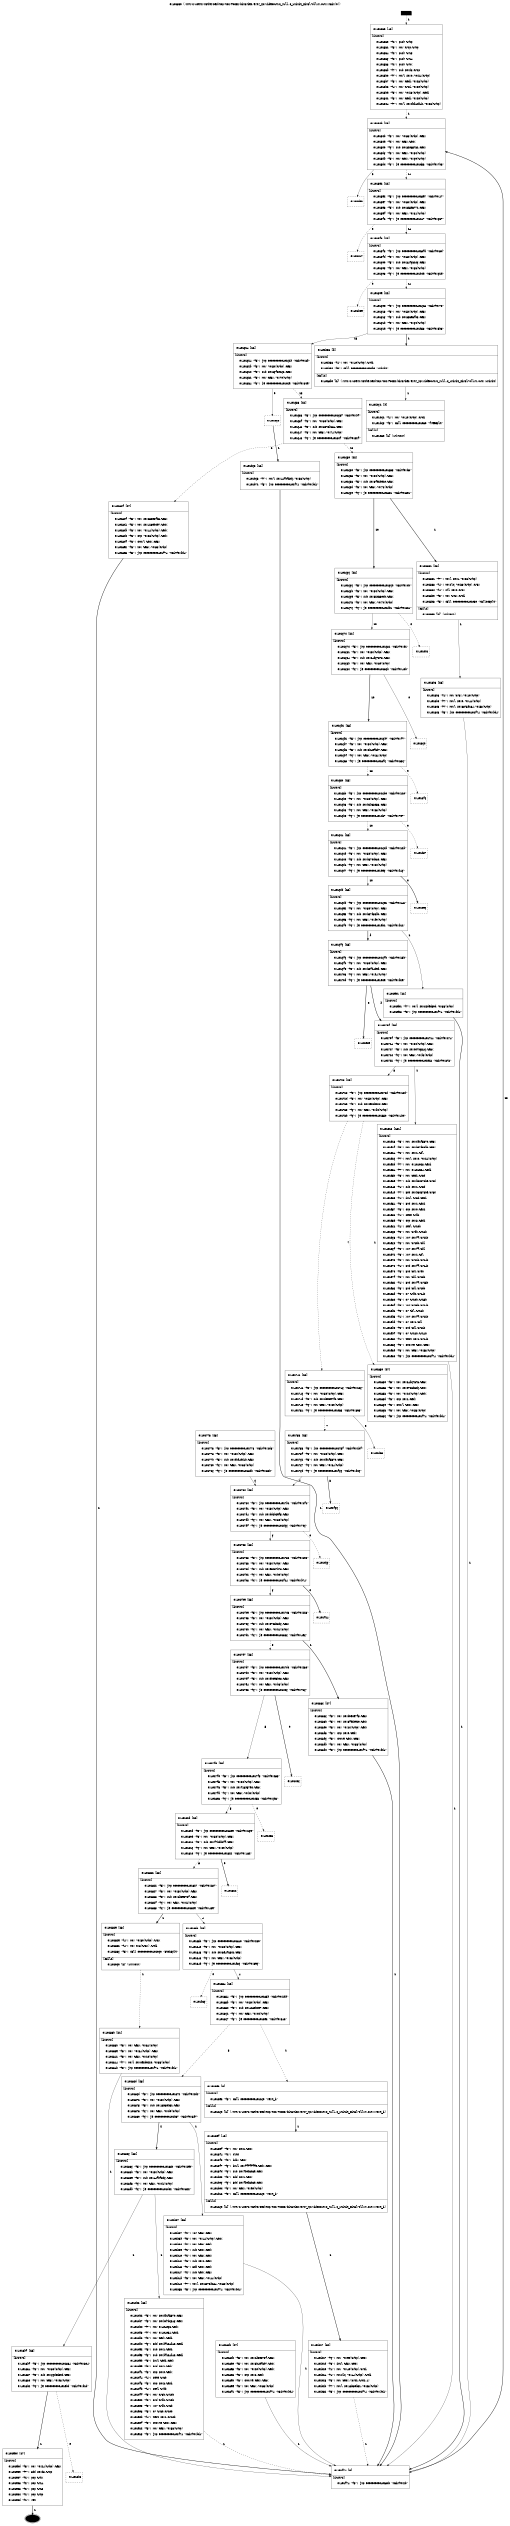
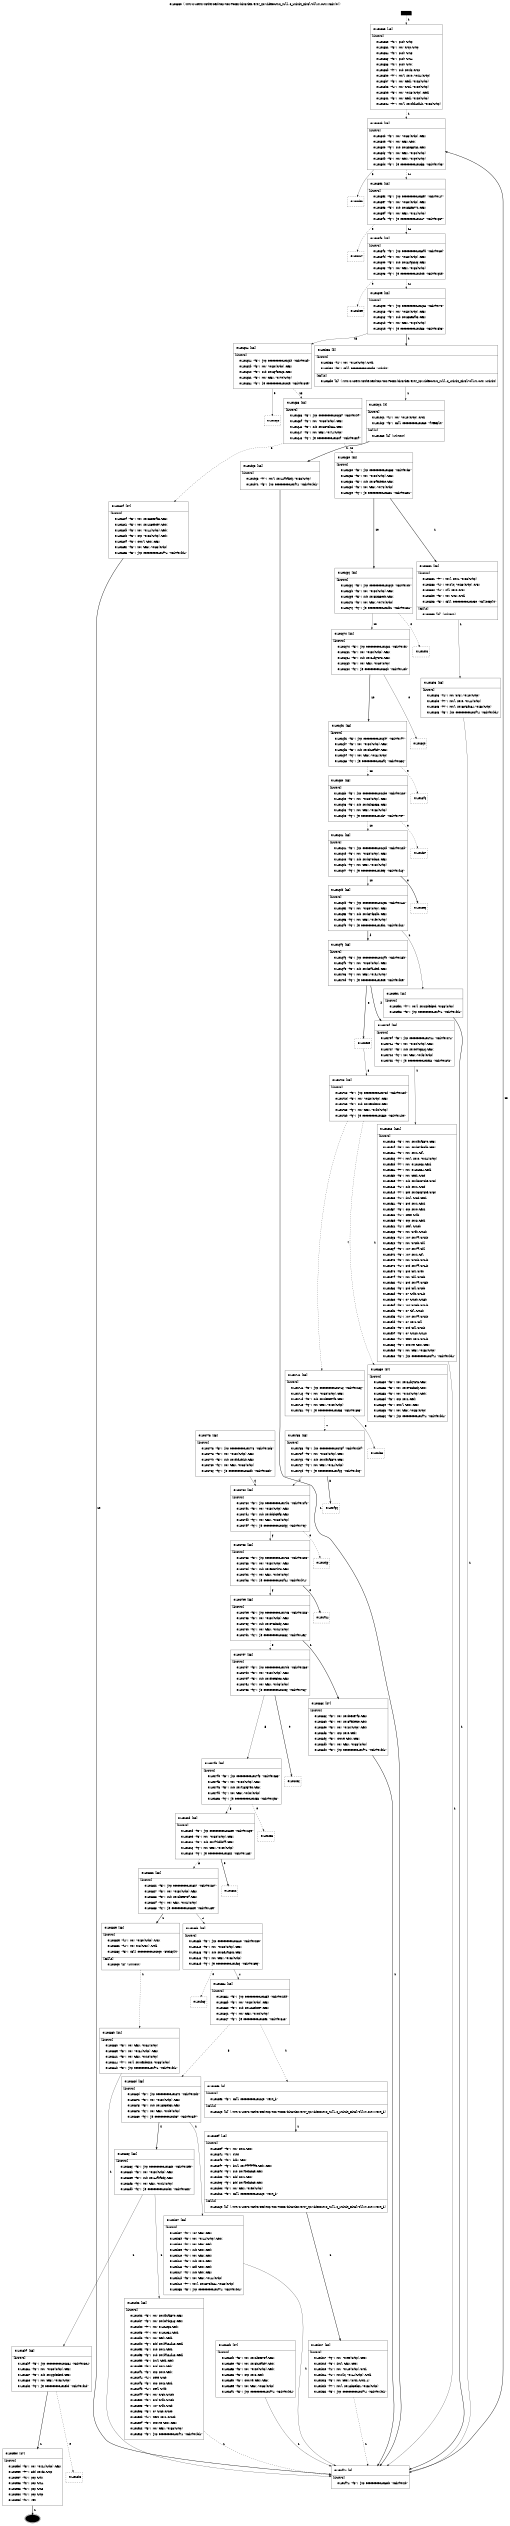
edge "0x401c6e" -> "0x401b6a [12]": now "0x401b61 [9]" -> "0x401b6a [12]"
edge "0x40170f [25]" -> "0x401728 [25]": now "0x401ece" -> "0x401728 [25]"
edge "0x401acf [27]" -> "0x401f74 [5]": label " 2" -> " 10"
